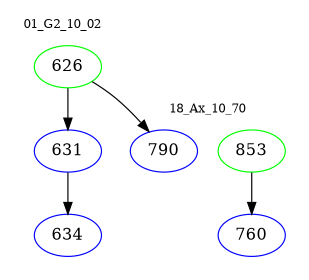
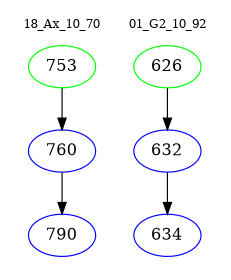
cluster "01_G2_10_02": label "01_G2_10_02" -> "01_G2_10_92"
edge "626" -> "790": now "760" -> "790"
node "631": label "631" -> "632"
node "853": label "853" -> "753"
